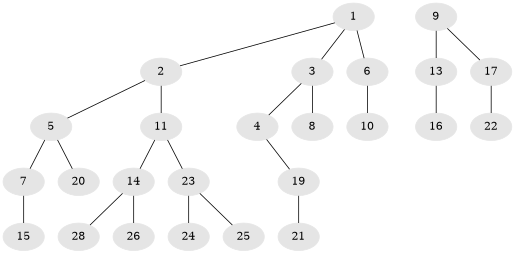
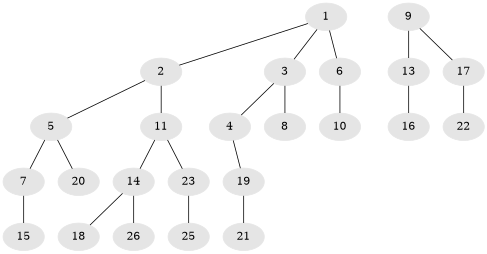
node "28": label "28" -> "18"
node "24": removed
